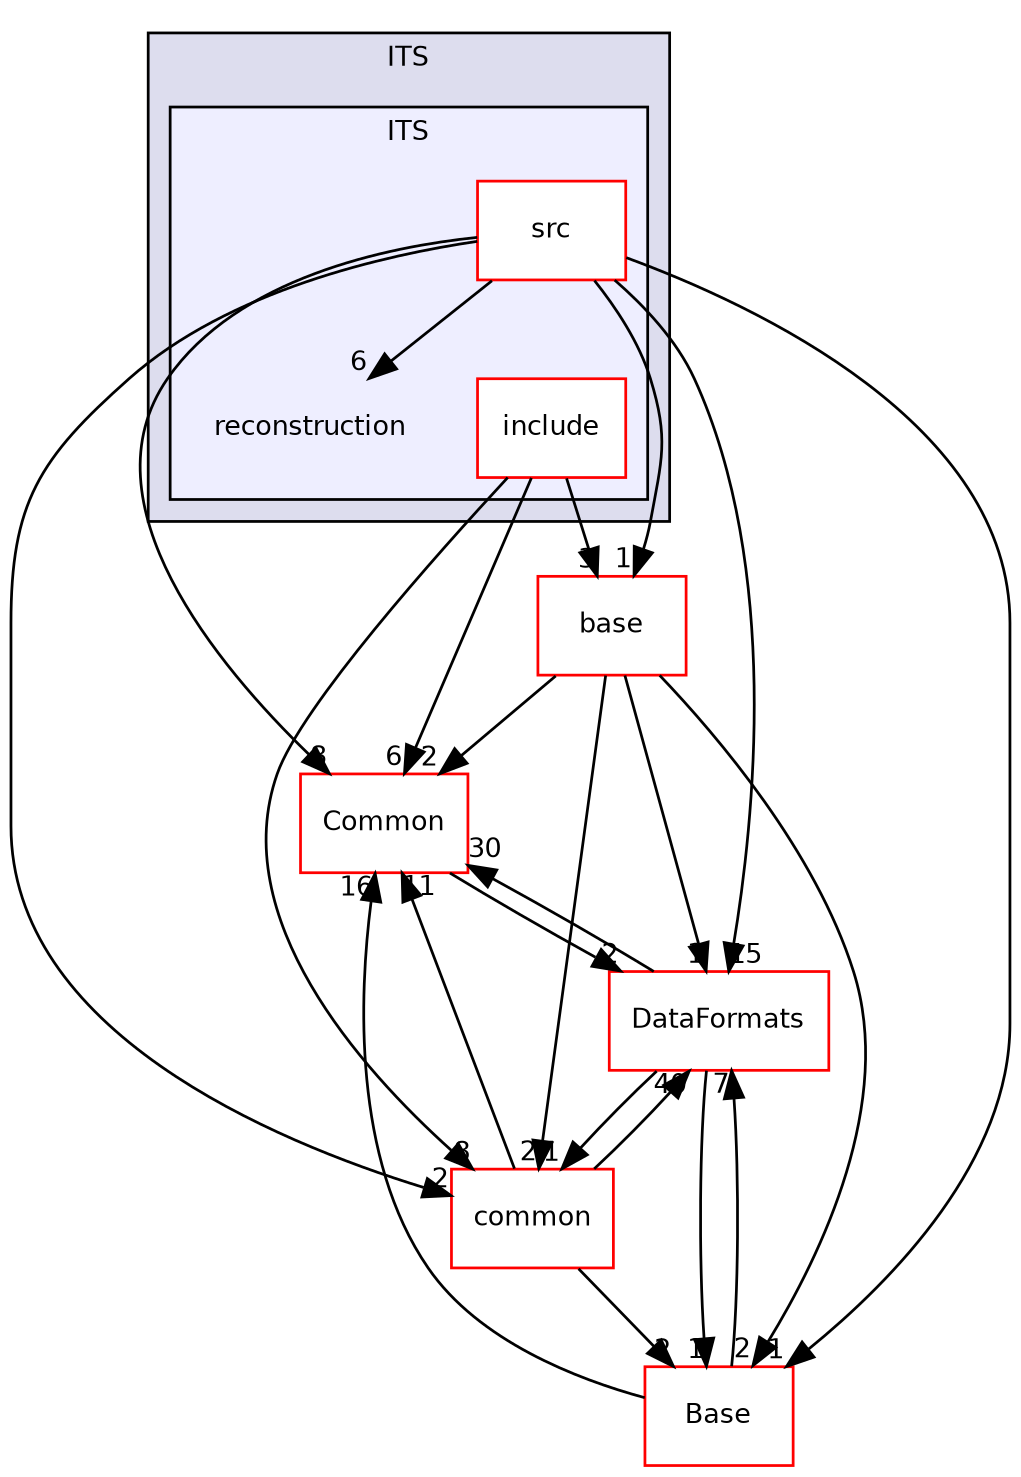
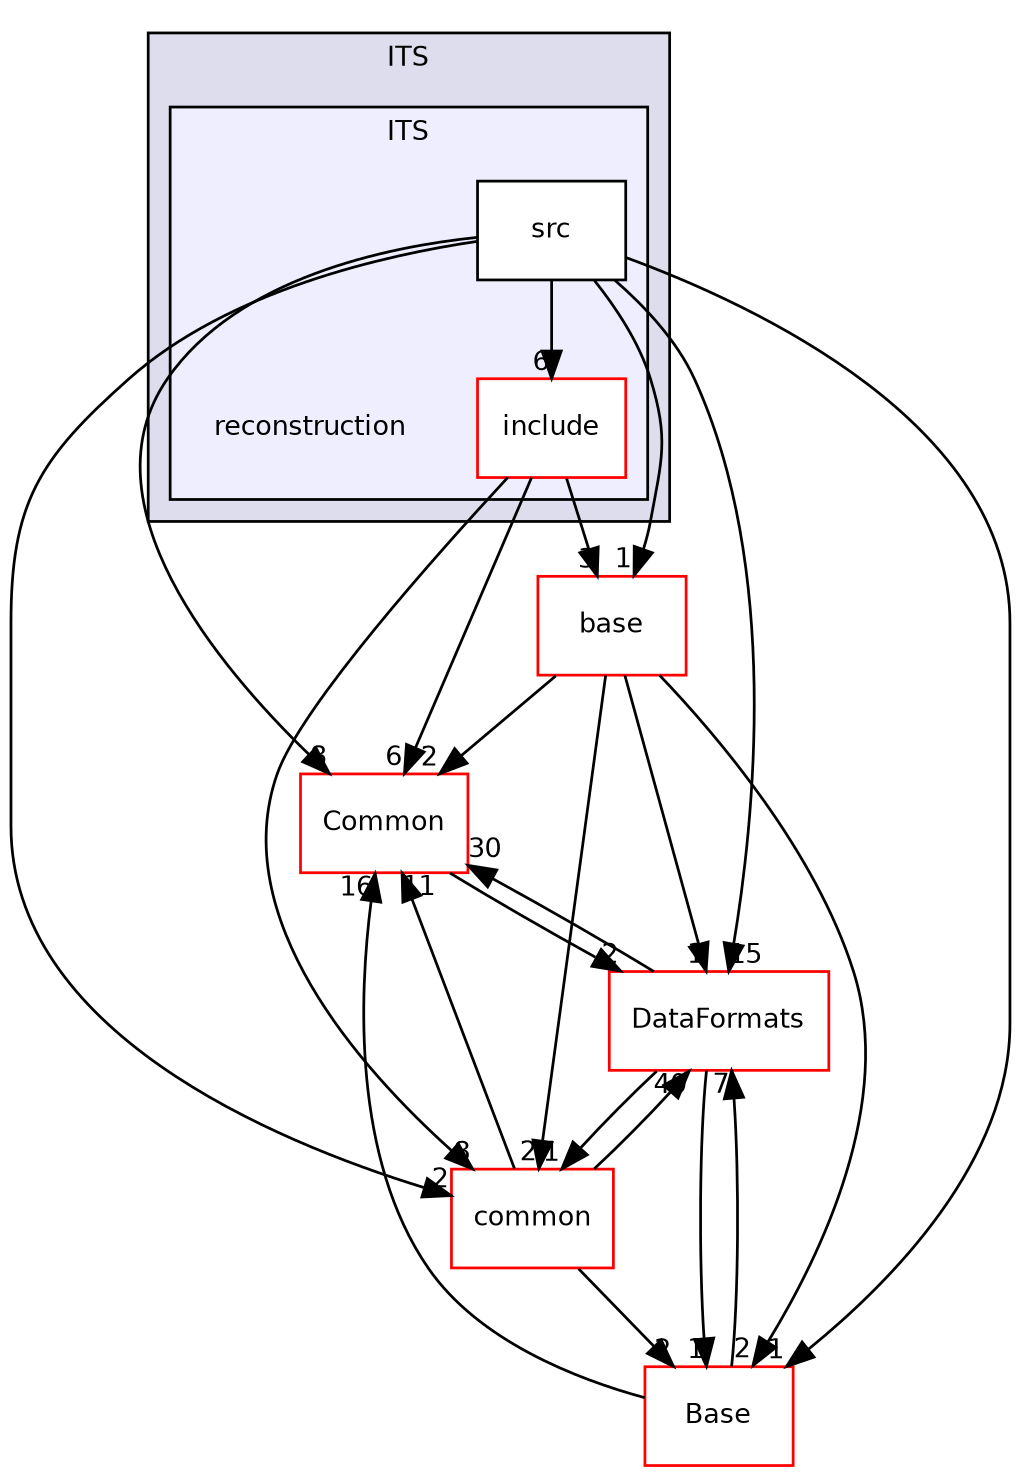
node "src": color red -> black
edge "src" -> "reconstruction": now "src" -> "include"
